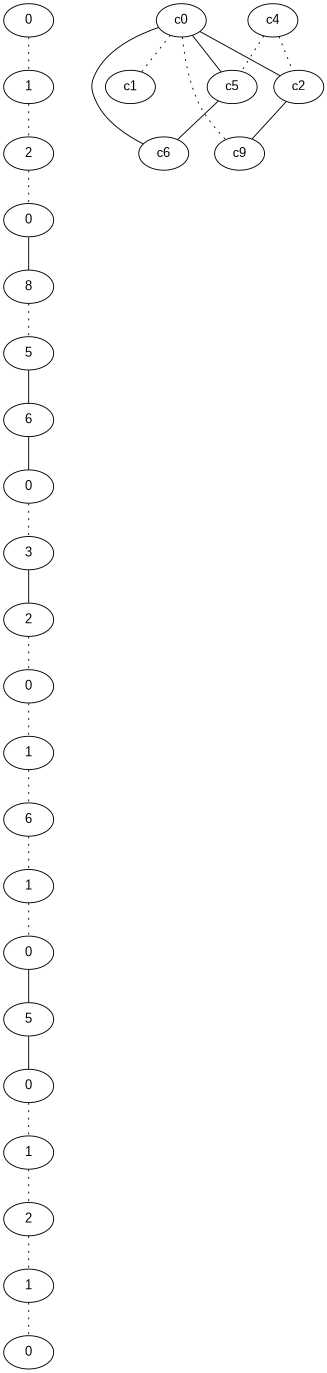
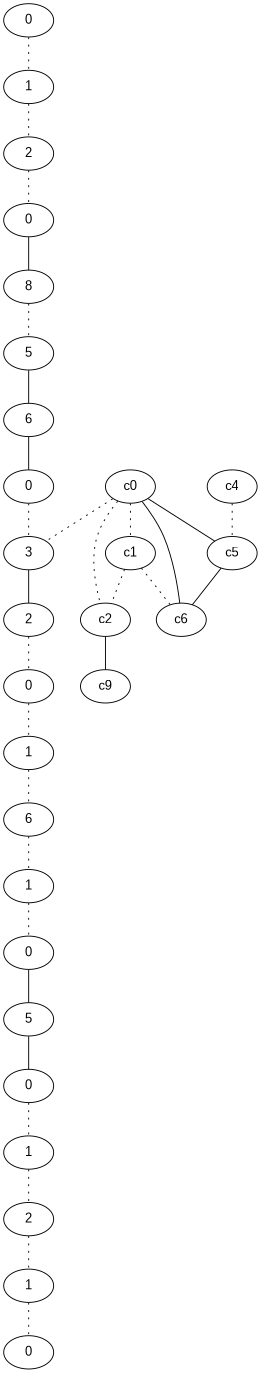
edge "c0" -- "c2": style solid -> dotted
edge "c4" -- "c2": now "c1" -- "c2"
edge "c0" -- "c9": now "c0" -- "3"
edge "c1" -- "c6": added
